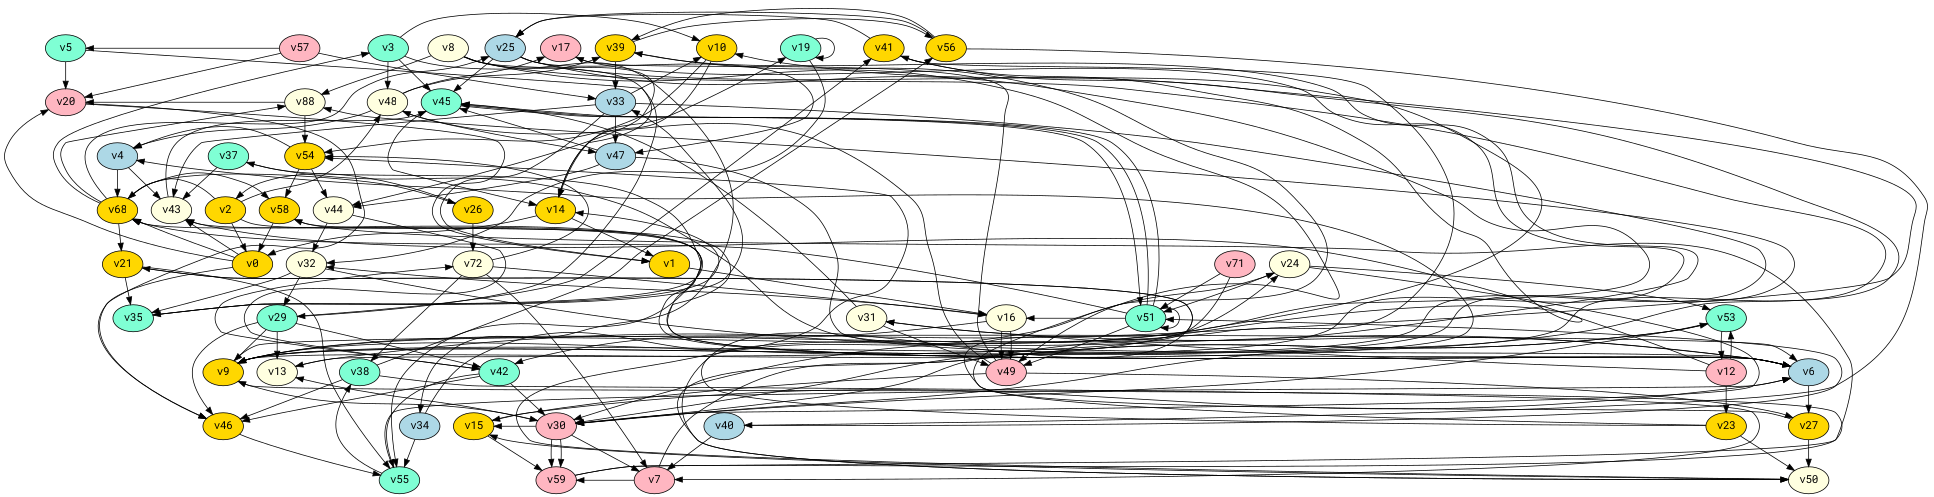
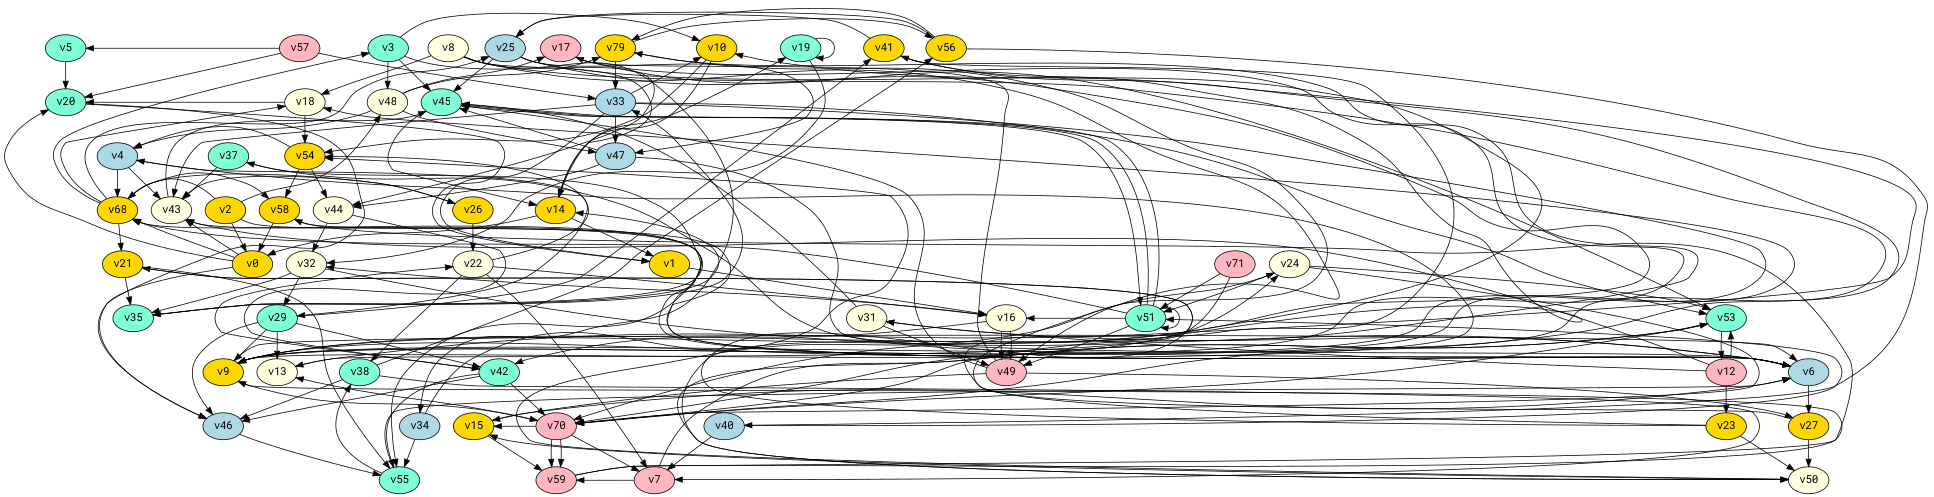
node "v39": label "v39" -> "v79"
edge "v5" -> "v29": now "v4" -> "v29"
node "v20": fillcolor lightpink -> aquamarine
node "v88": label "v88" -> "v18"
edge "v17" -> "v53": added
edge "v49" -> "v48": now "v49" -> "v45"
edge "v33" -> "v53": added
edge "v26" -> "v2": now "v26" -> "v43"
node "v72": label "v72" -> "v22"
node "v46": fillcolor gold -> lightblue
node "v30": label "v30" -> "v70"
